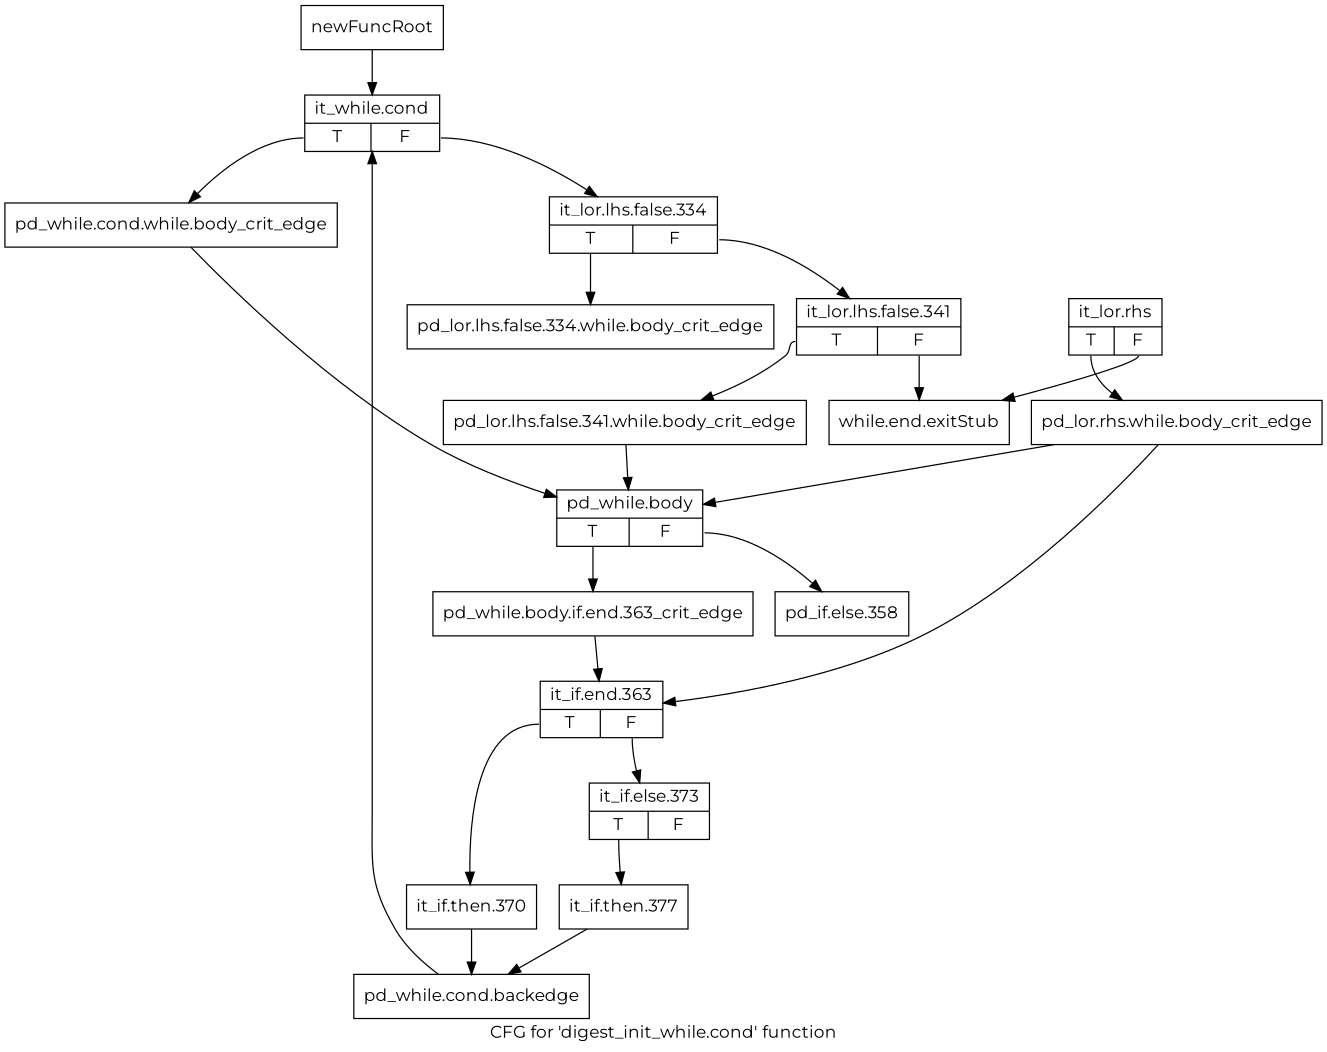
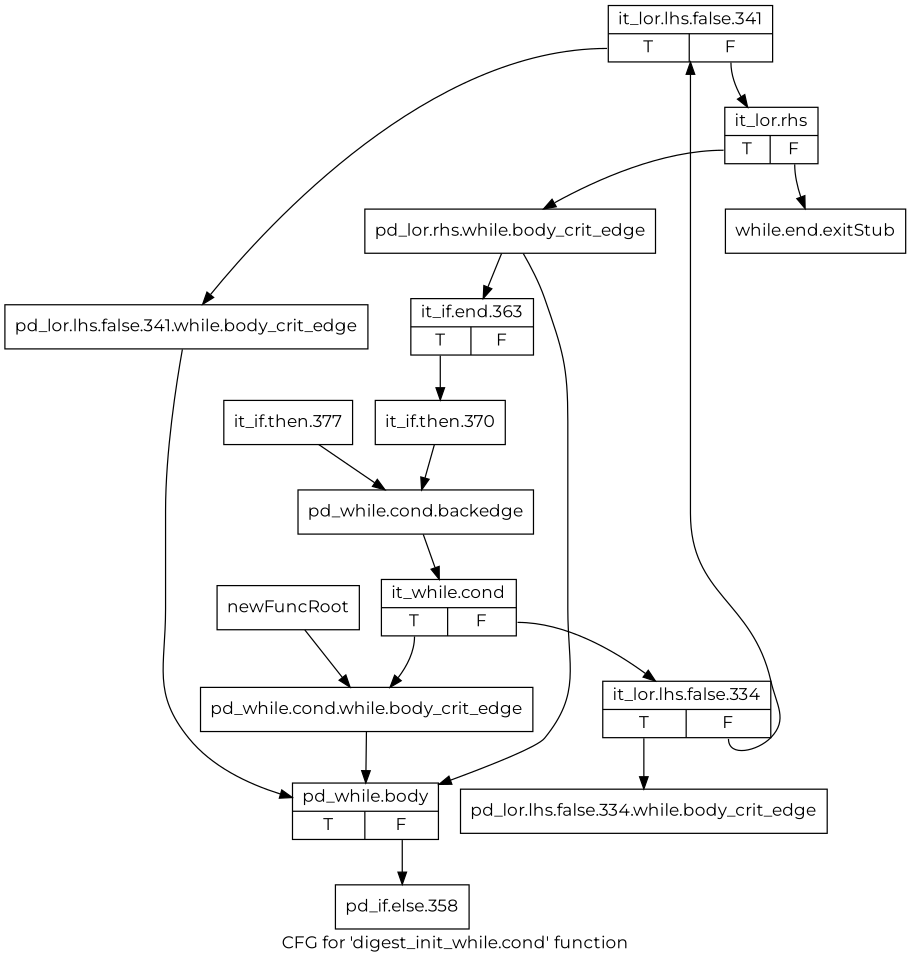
edge "newFuncRoot" -> "it_while.cond": now "newFuncRoot" -> "pd_while.cond.while.body_crit_edge"
edge "it_lor.lhs.false.341" -> "while.end.exitStub": now "it_lor.lhs.false.341" -> "it_lor.rhs"
node "pd_while.body.if.end.363_crit_edge": removed
node "it_if.else.373": removed
